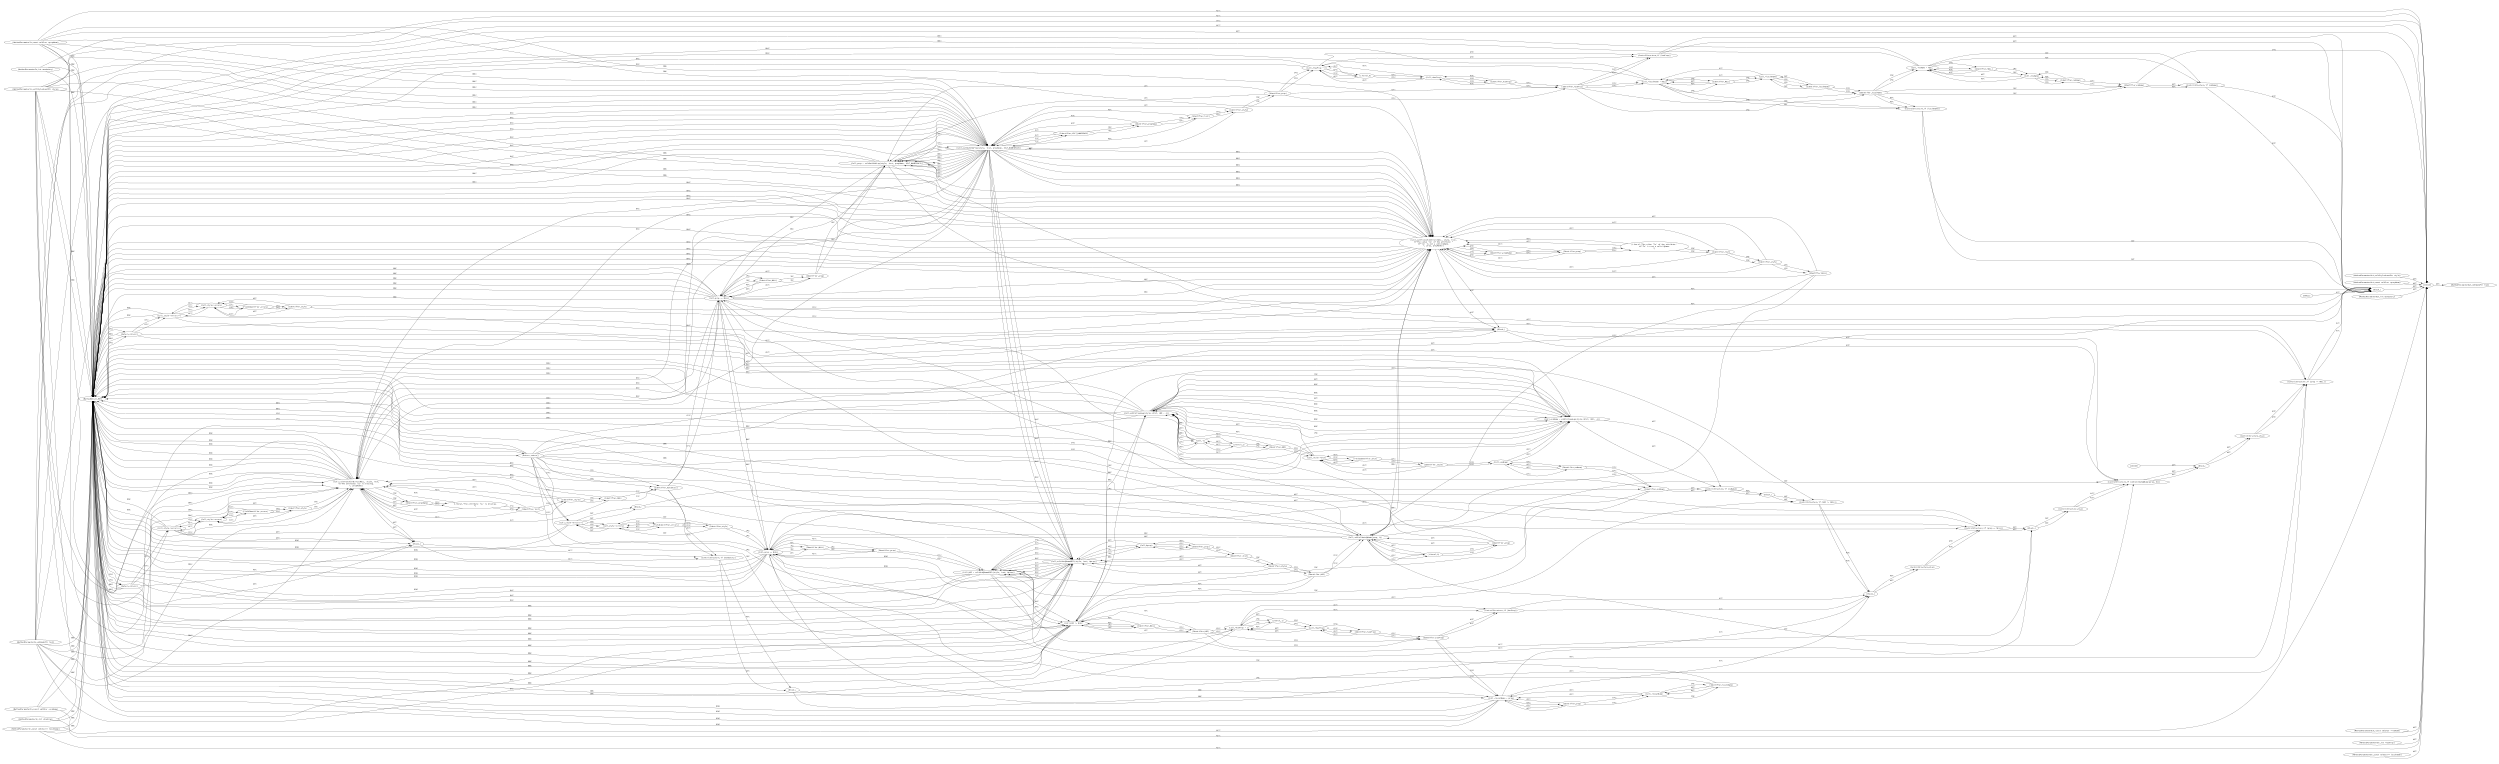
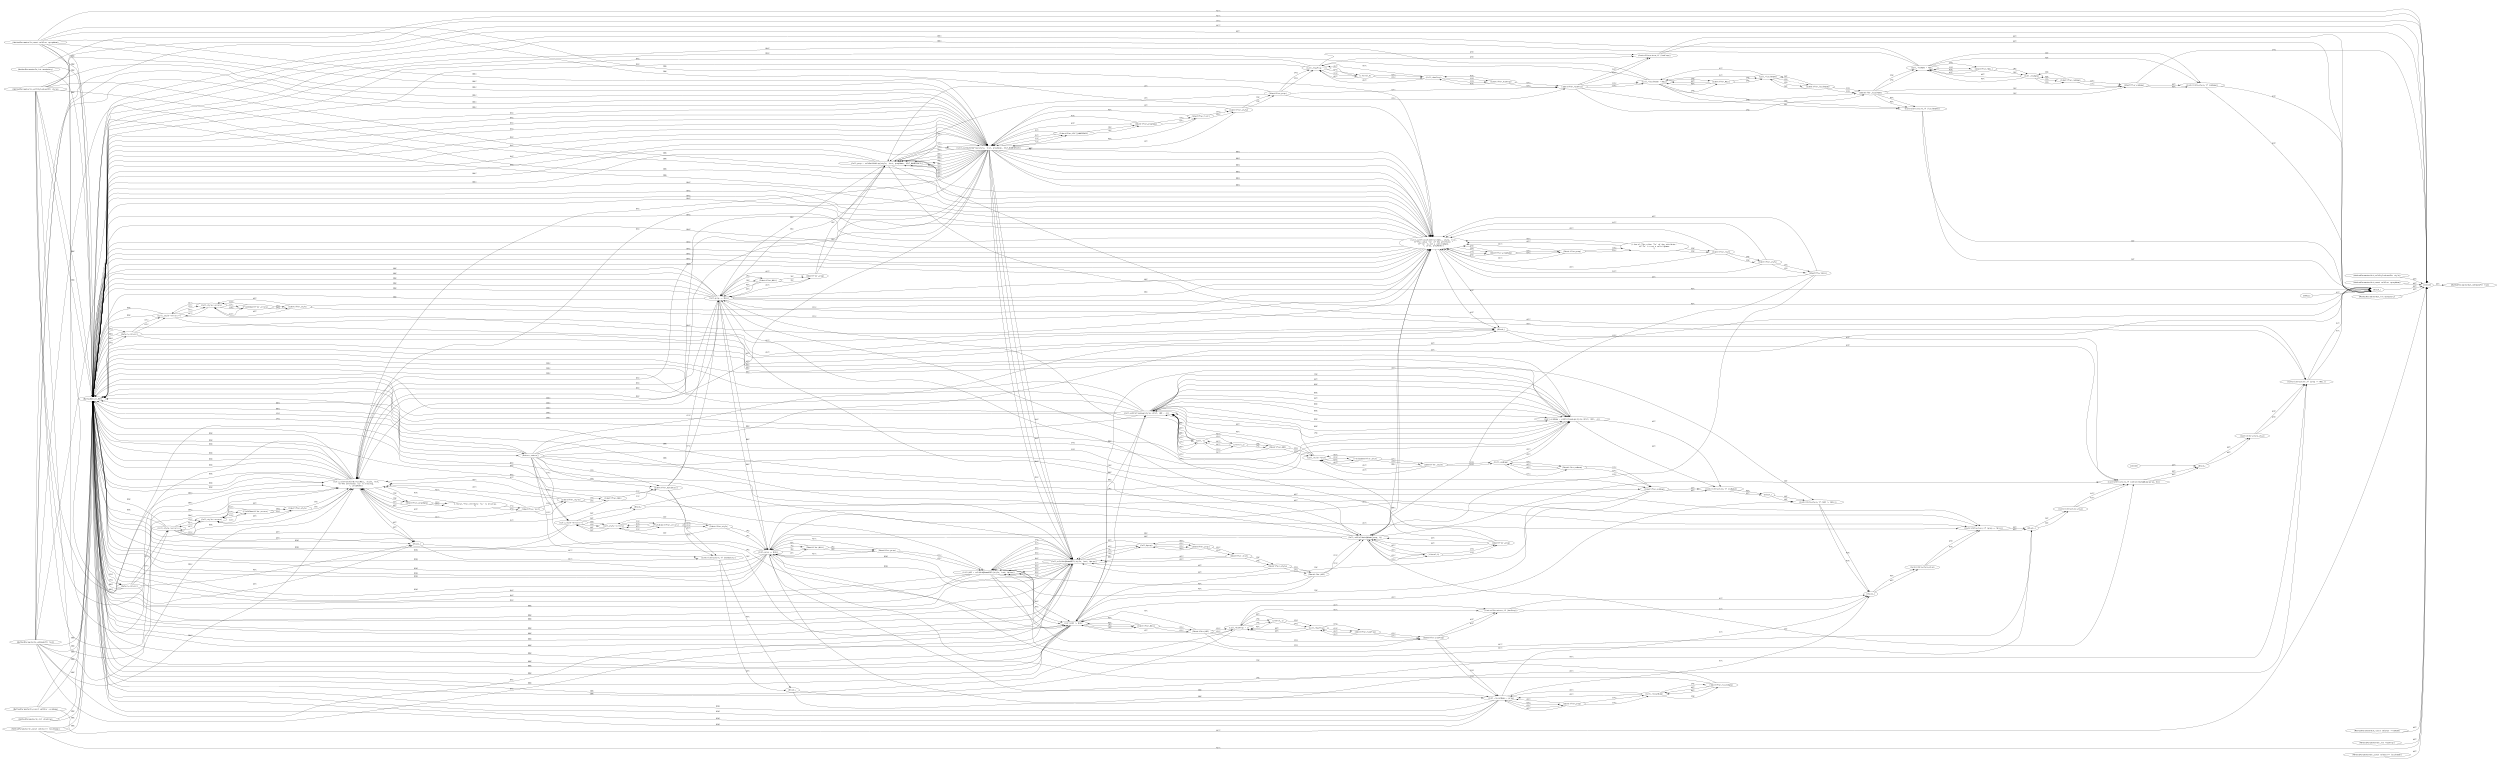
edge "(MethodParameterIn,int *hasProp)" -> "1000103": removed, label "AST:"
